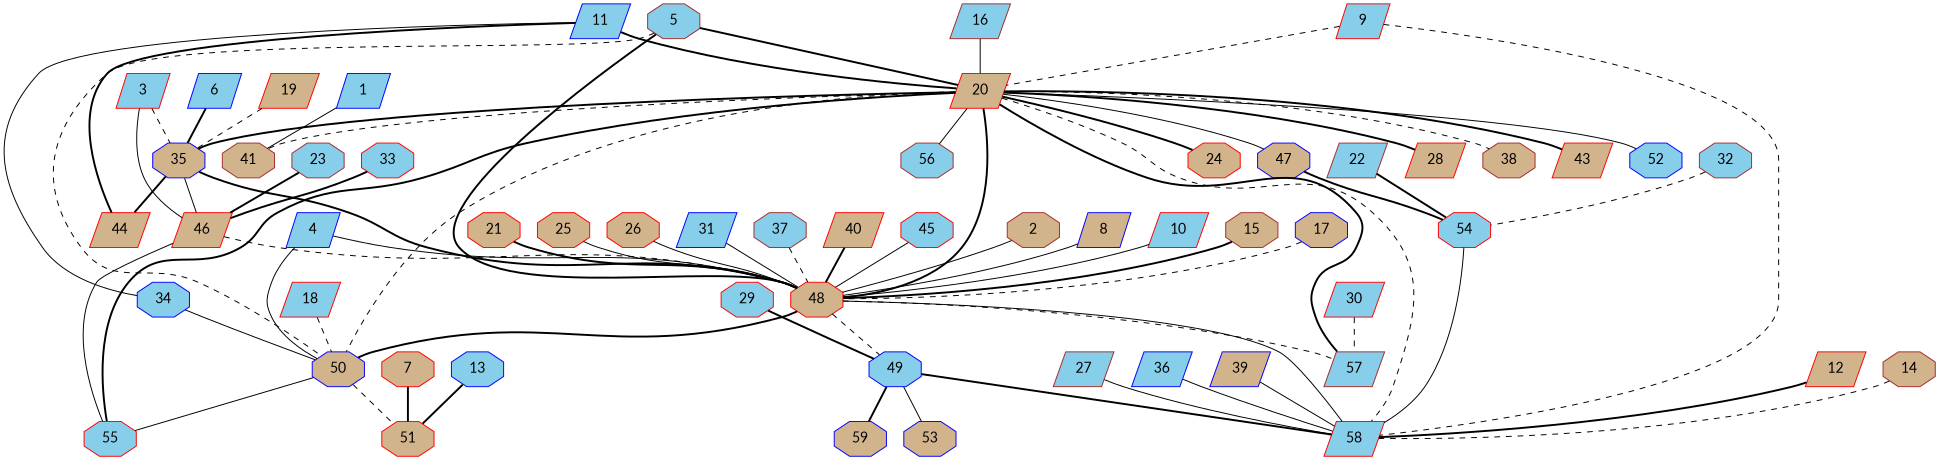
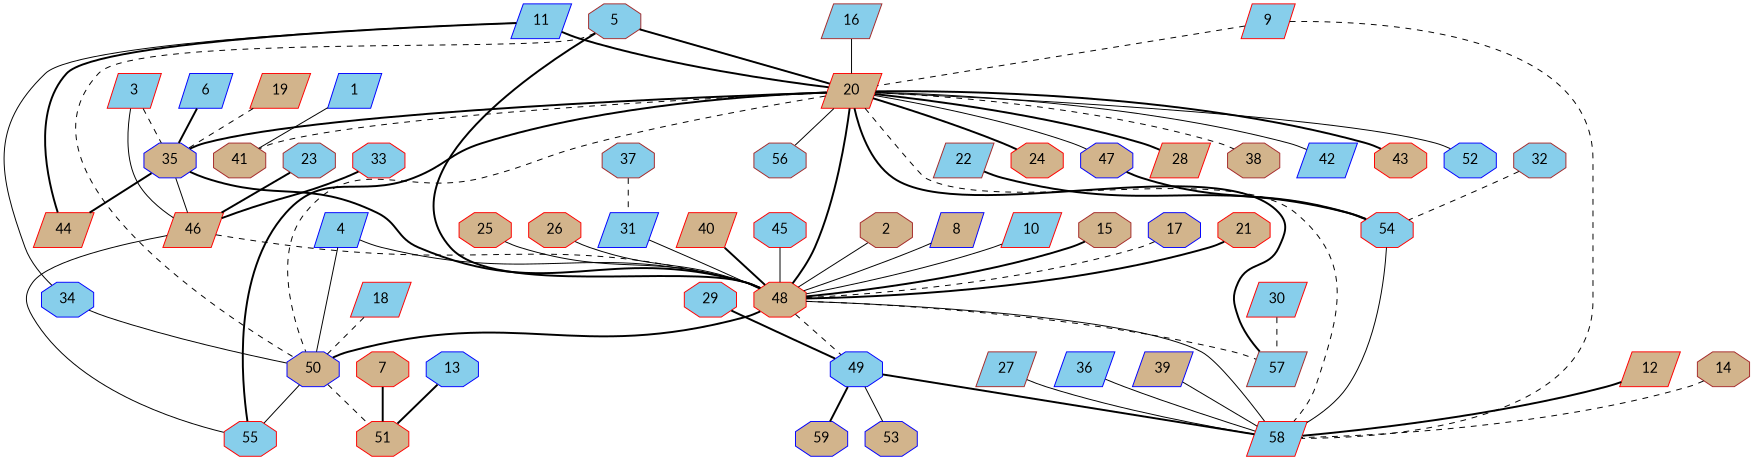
node "42": added
node "43": shape parallelogram -> octagon
edge "37" -- "48": now "37" -- "31"
